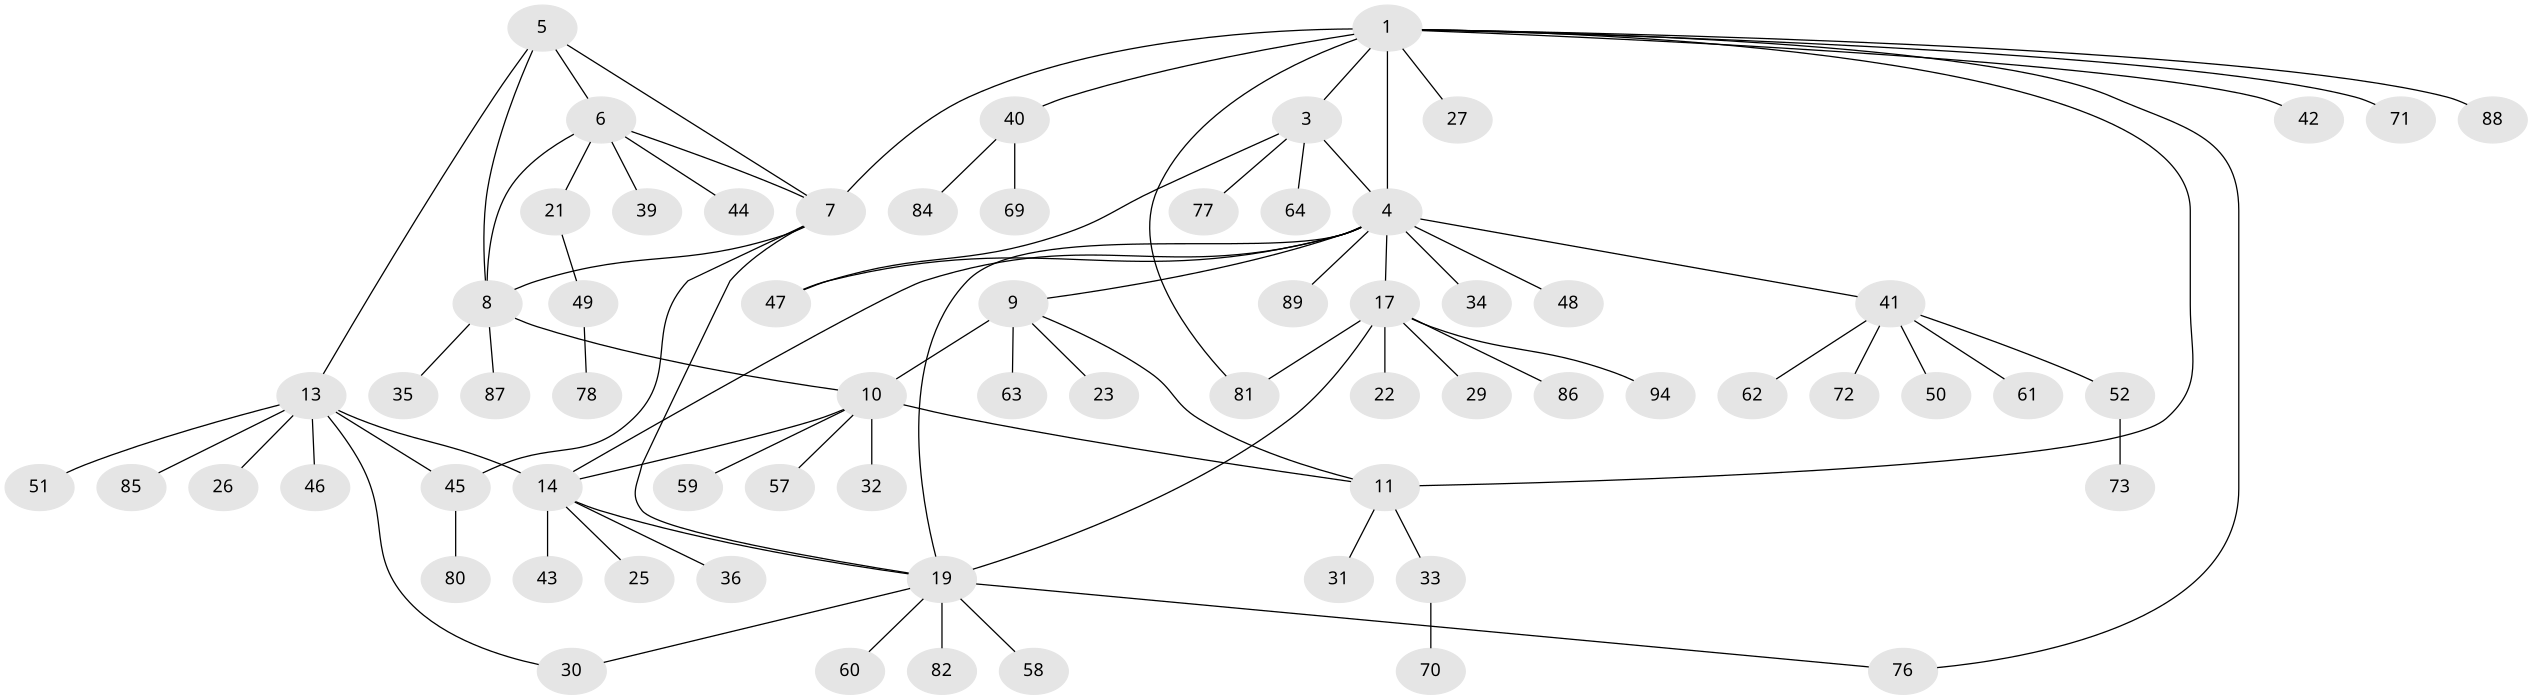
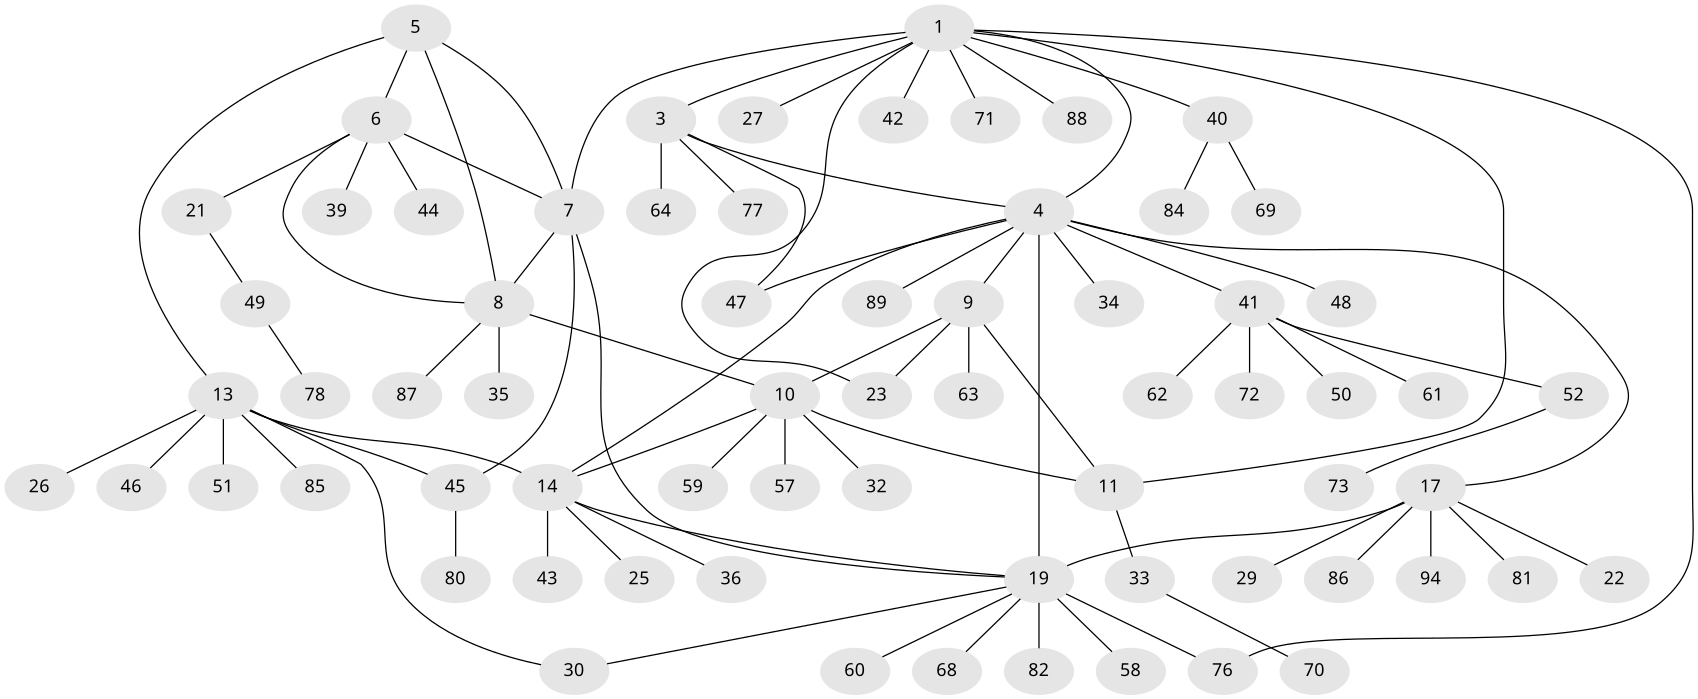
edge "1" -- "81": now "1" -- "23"
node "31": removed
node "68": added
